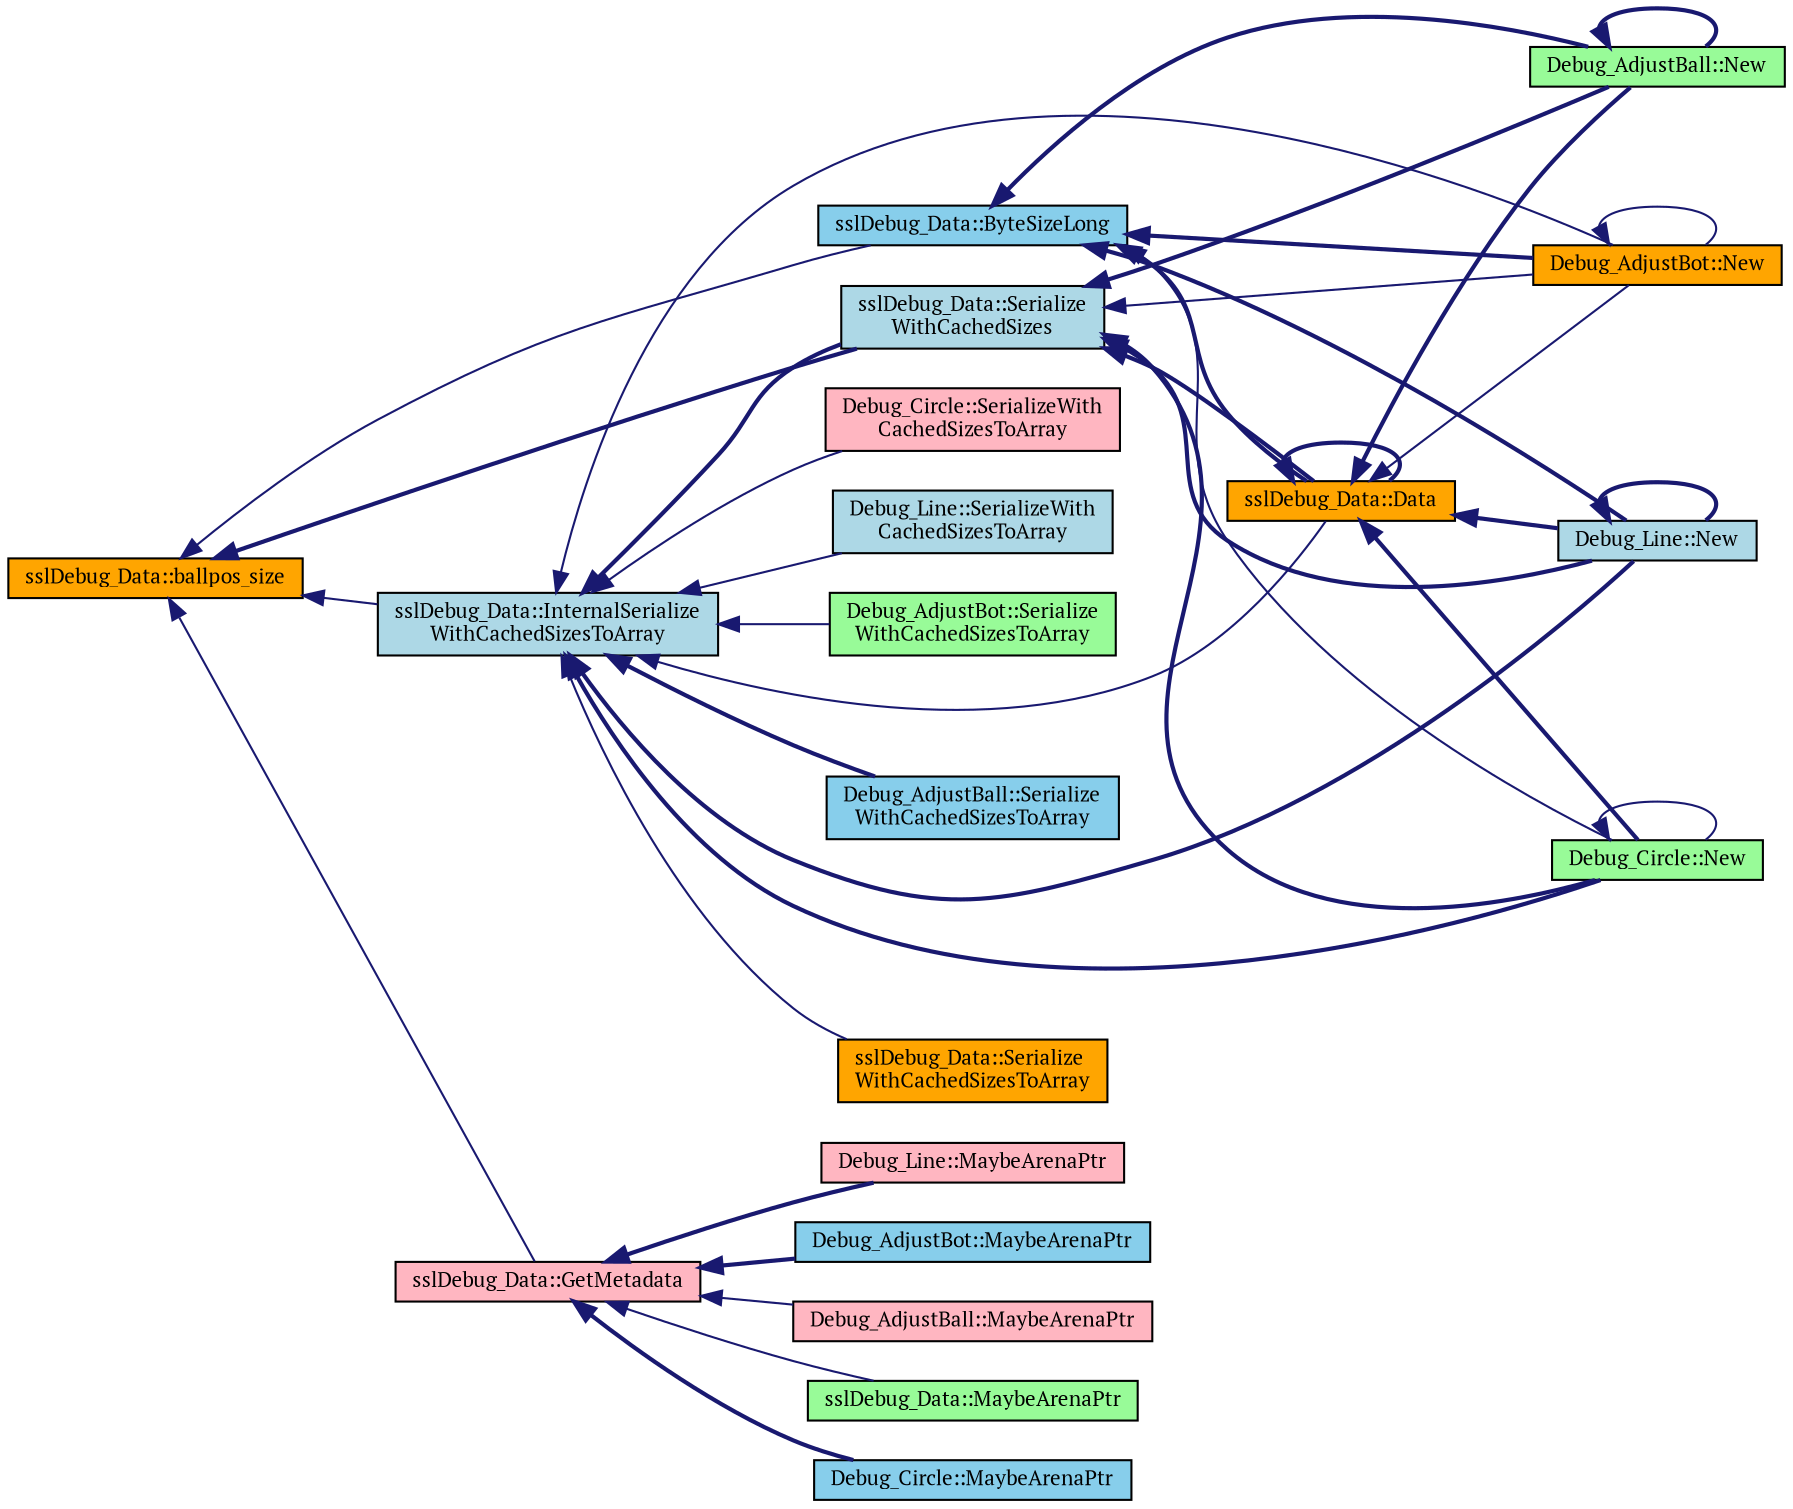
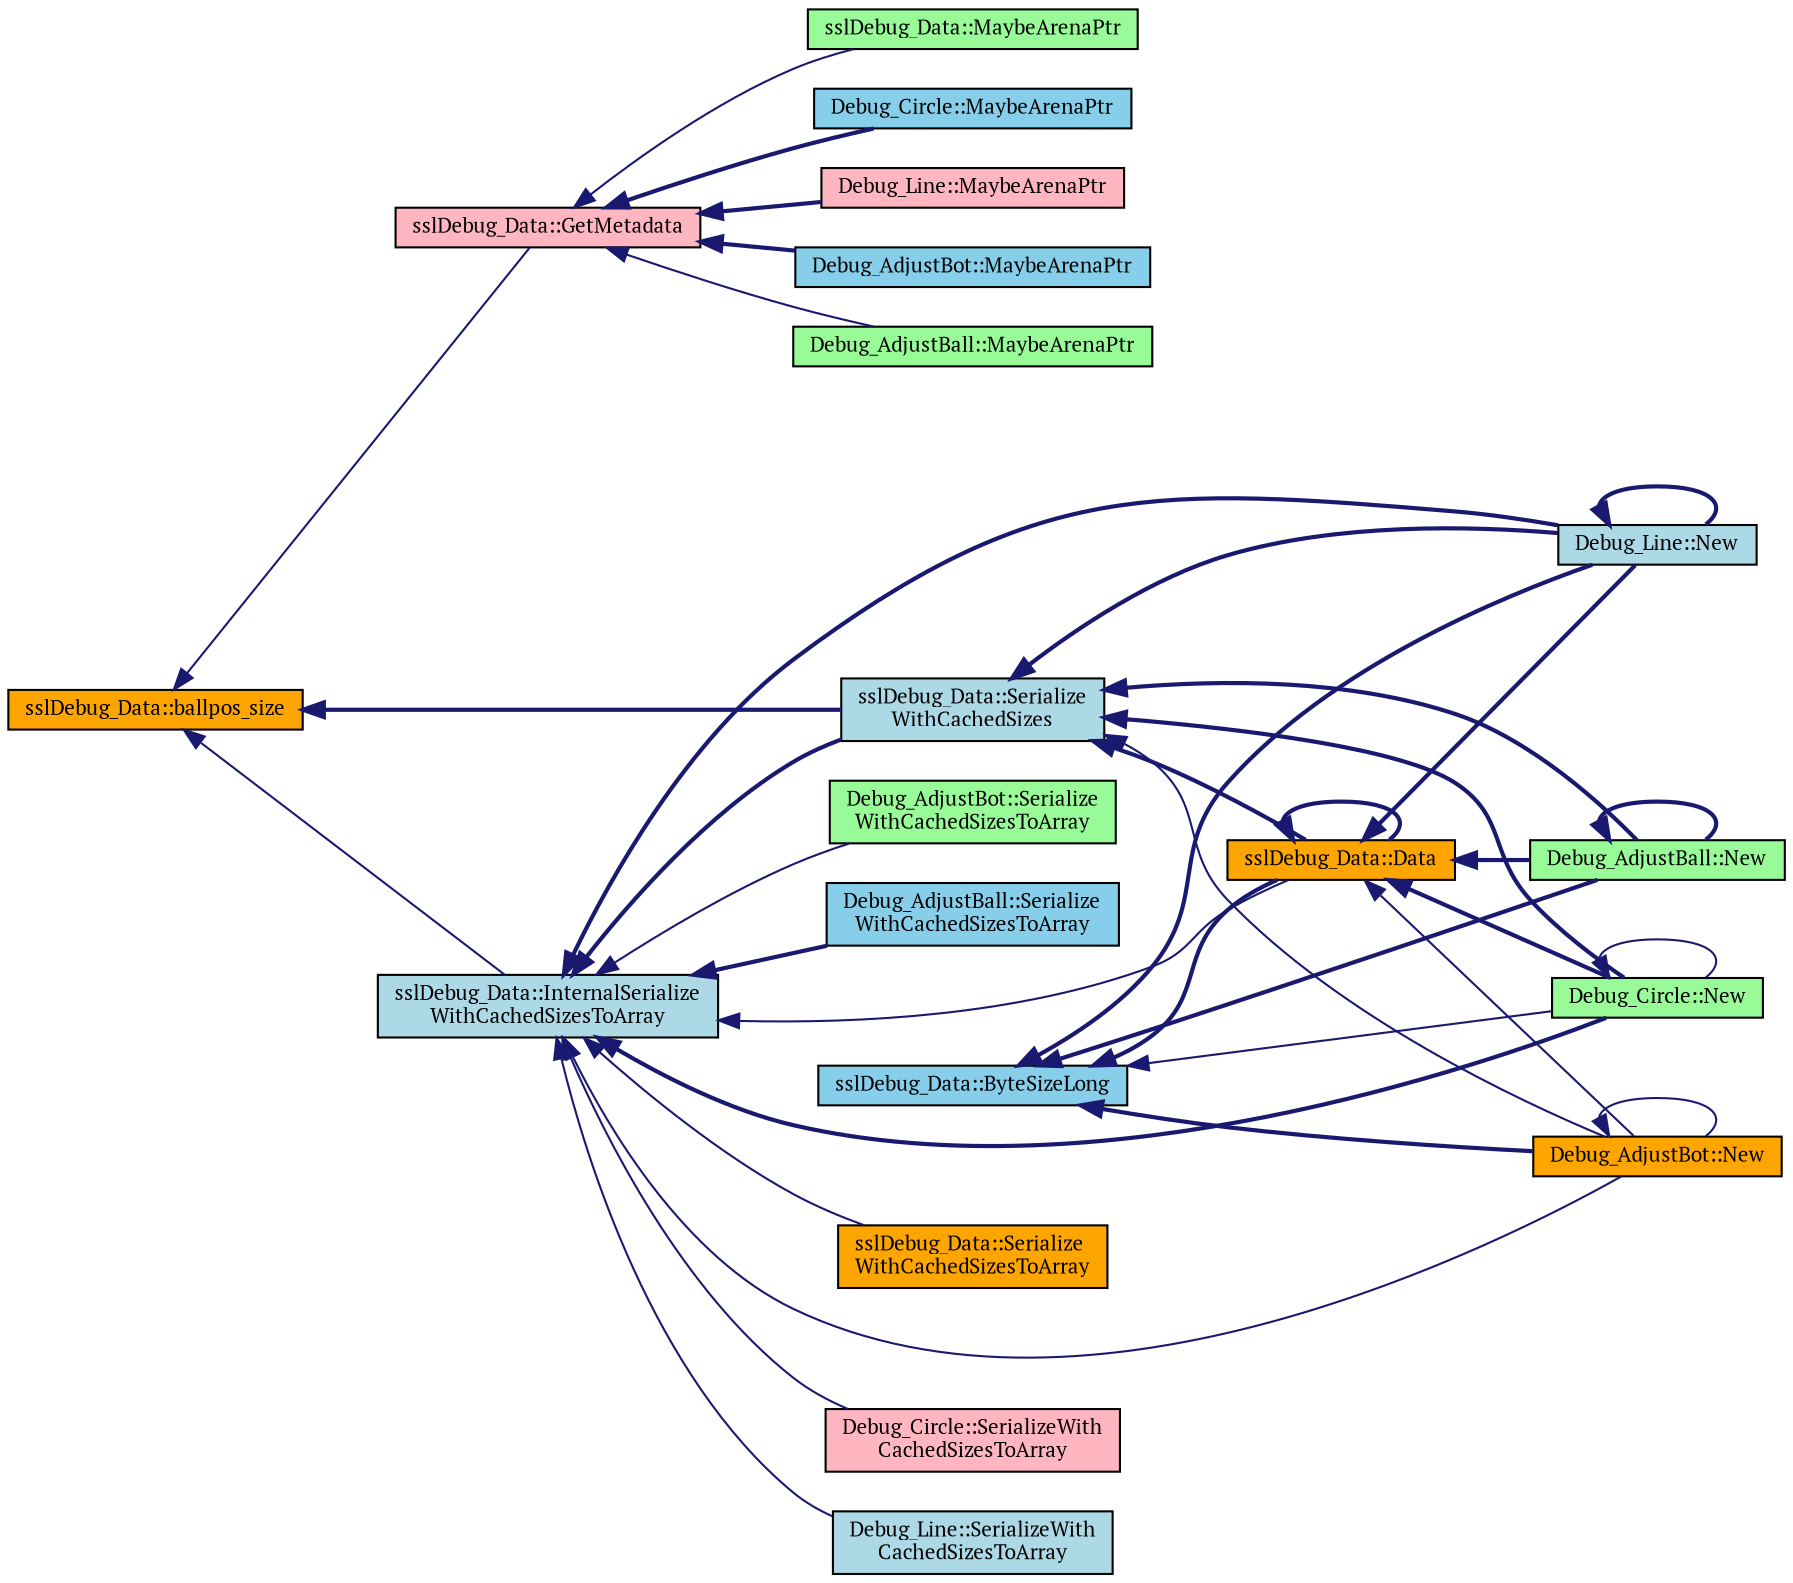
edge "sslDebug_Data::ByteSizeLong" -> "sslDebug_Data::ballpos_size": removed
node "Debug_AdjustBall::MaybeArenaPtr": fillcolor lightpink -> palegreen
